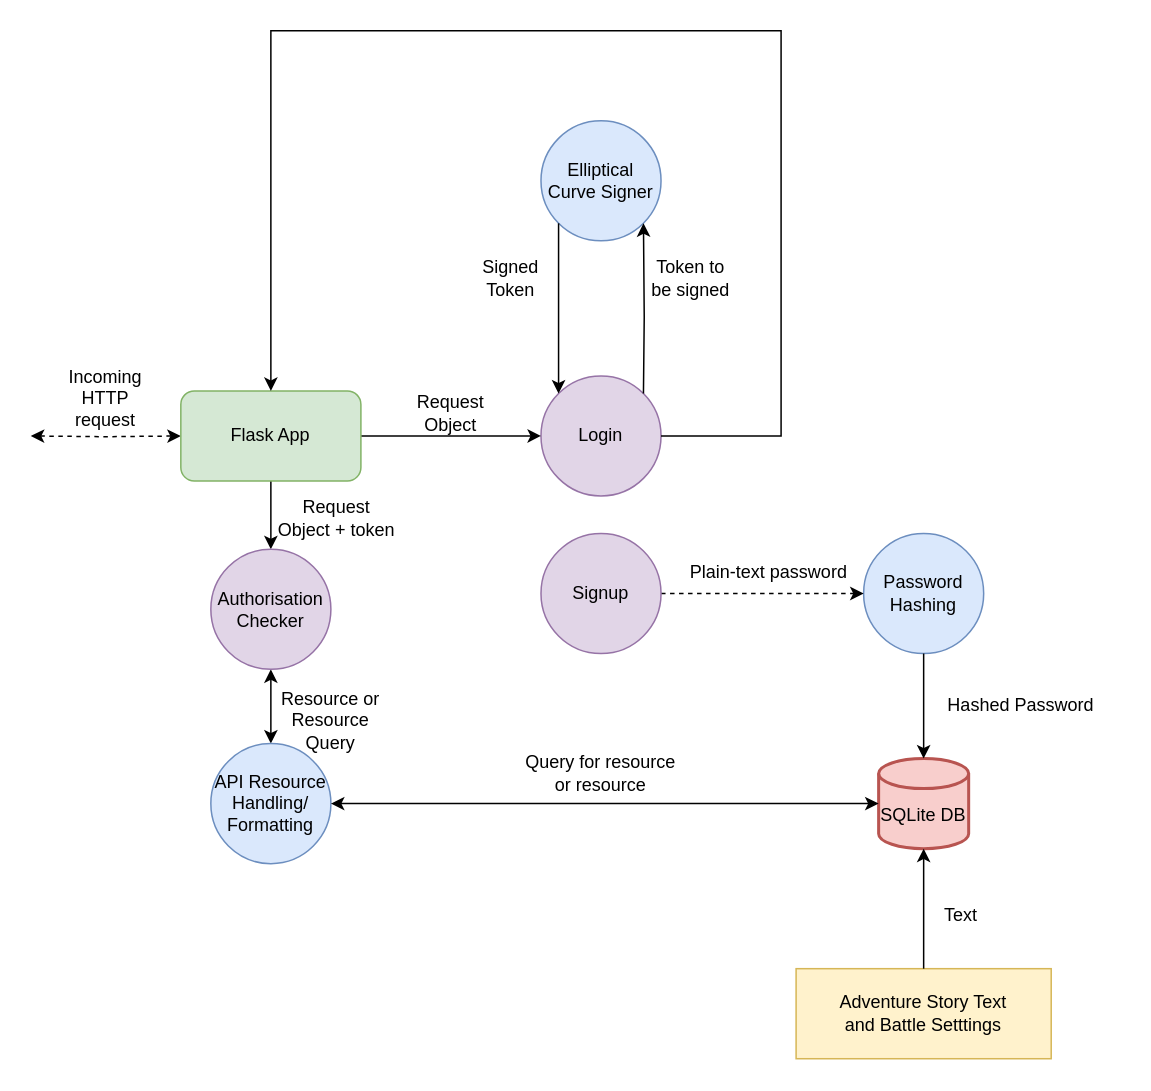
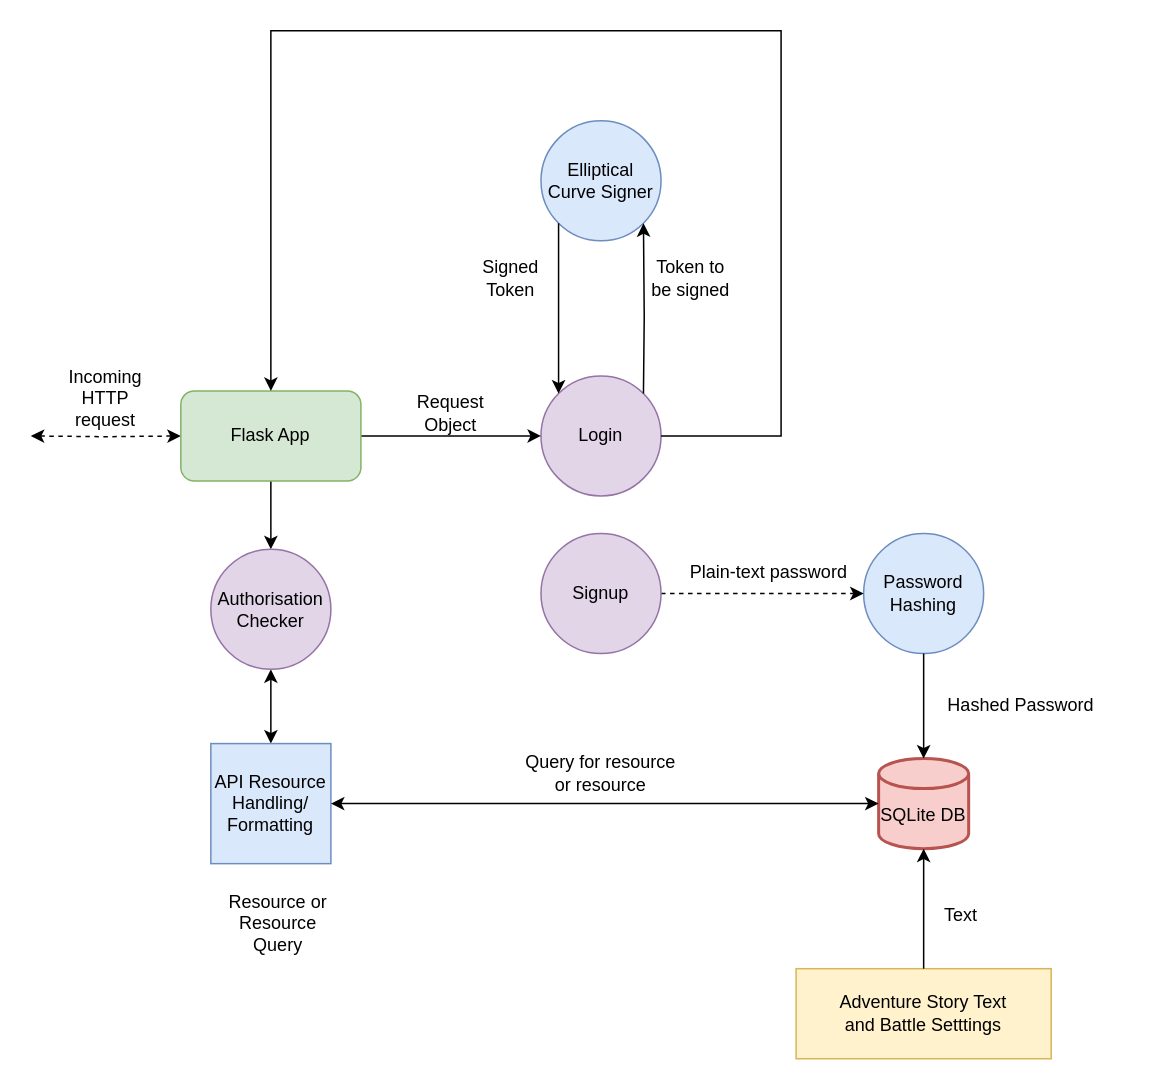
node "Request Object + token": removed
node "Resource or Resource Query": moved (331, 721) -> (278, 923)
node "API Resource Handling/ Formatting": shape ellipse -> rectangle
